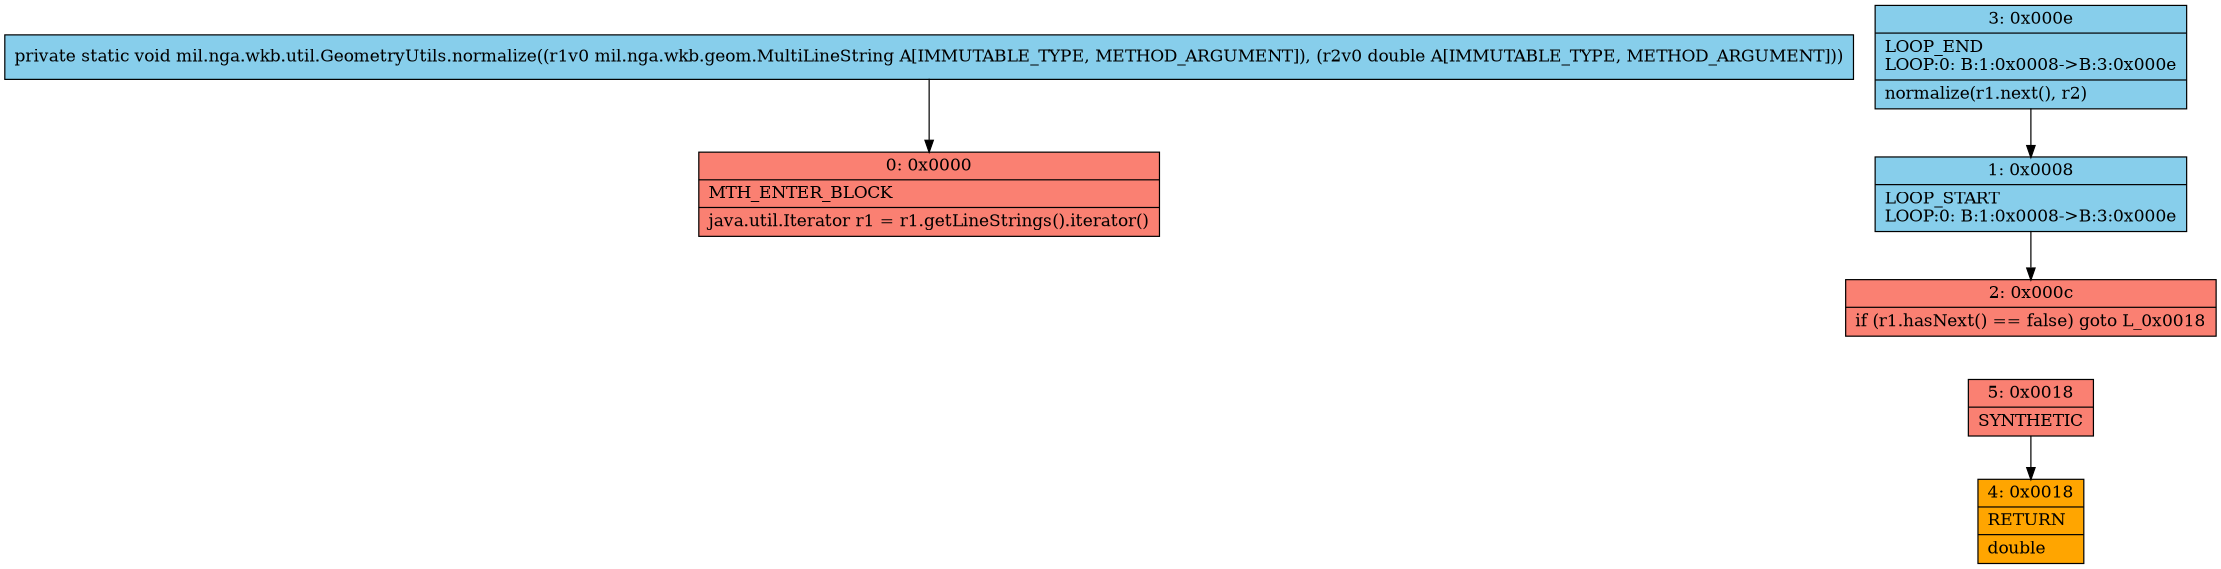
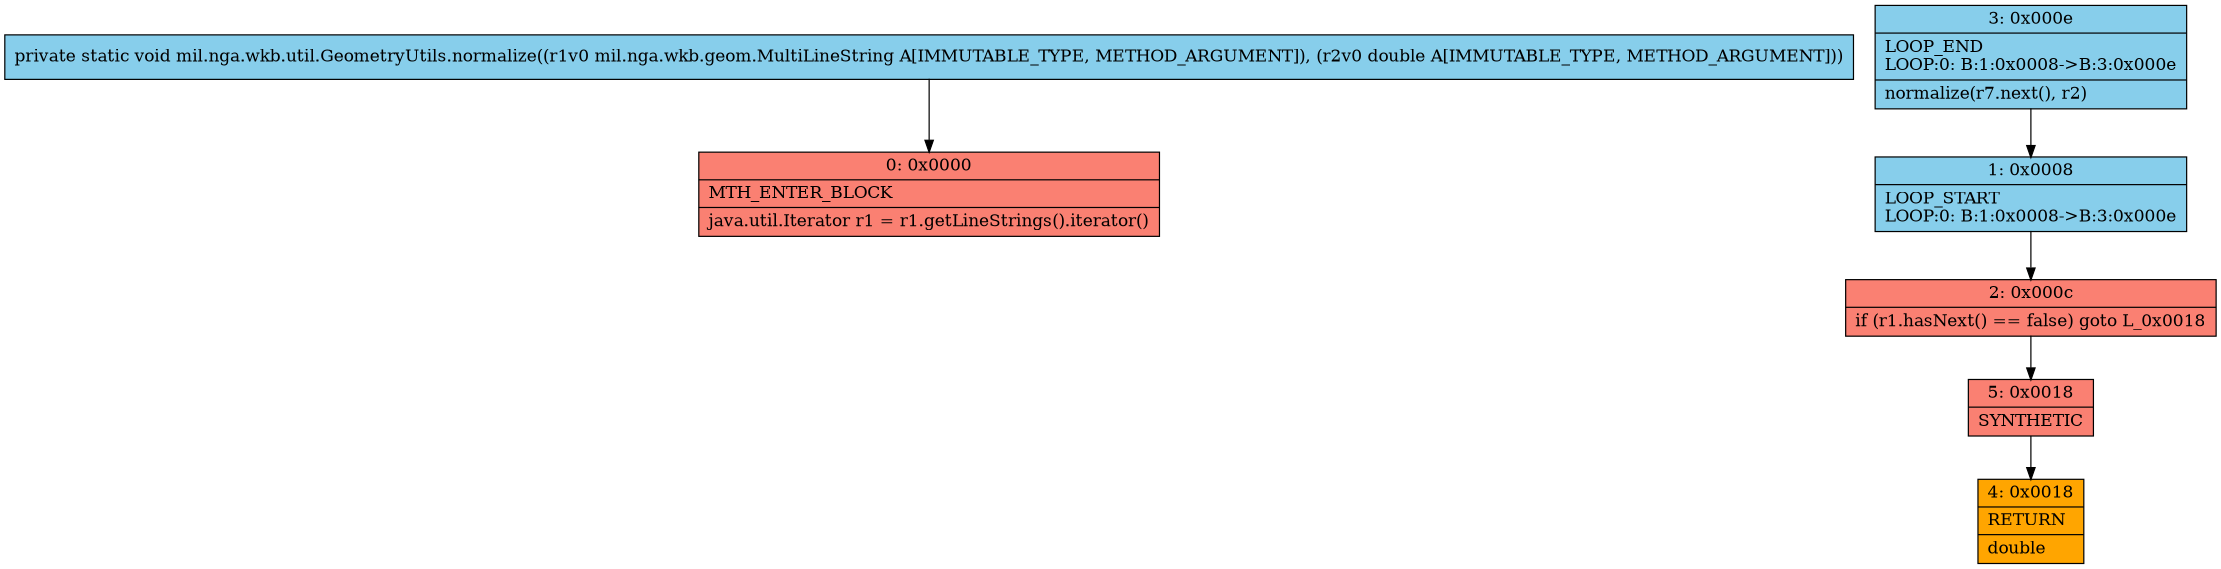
node "3: 0x000e": text "normalize(r1.next(), r2)" -> "normalize(r7.next(), r2)"
edge "2: 0x000c" -> "5: 0x0018": added
